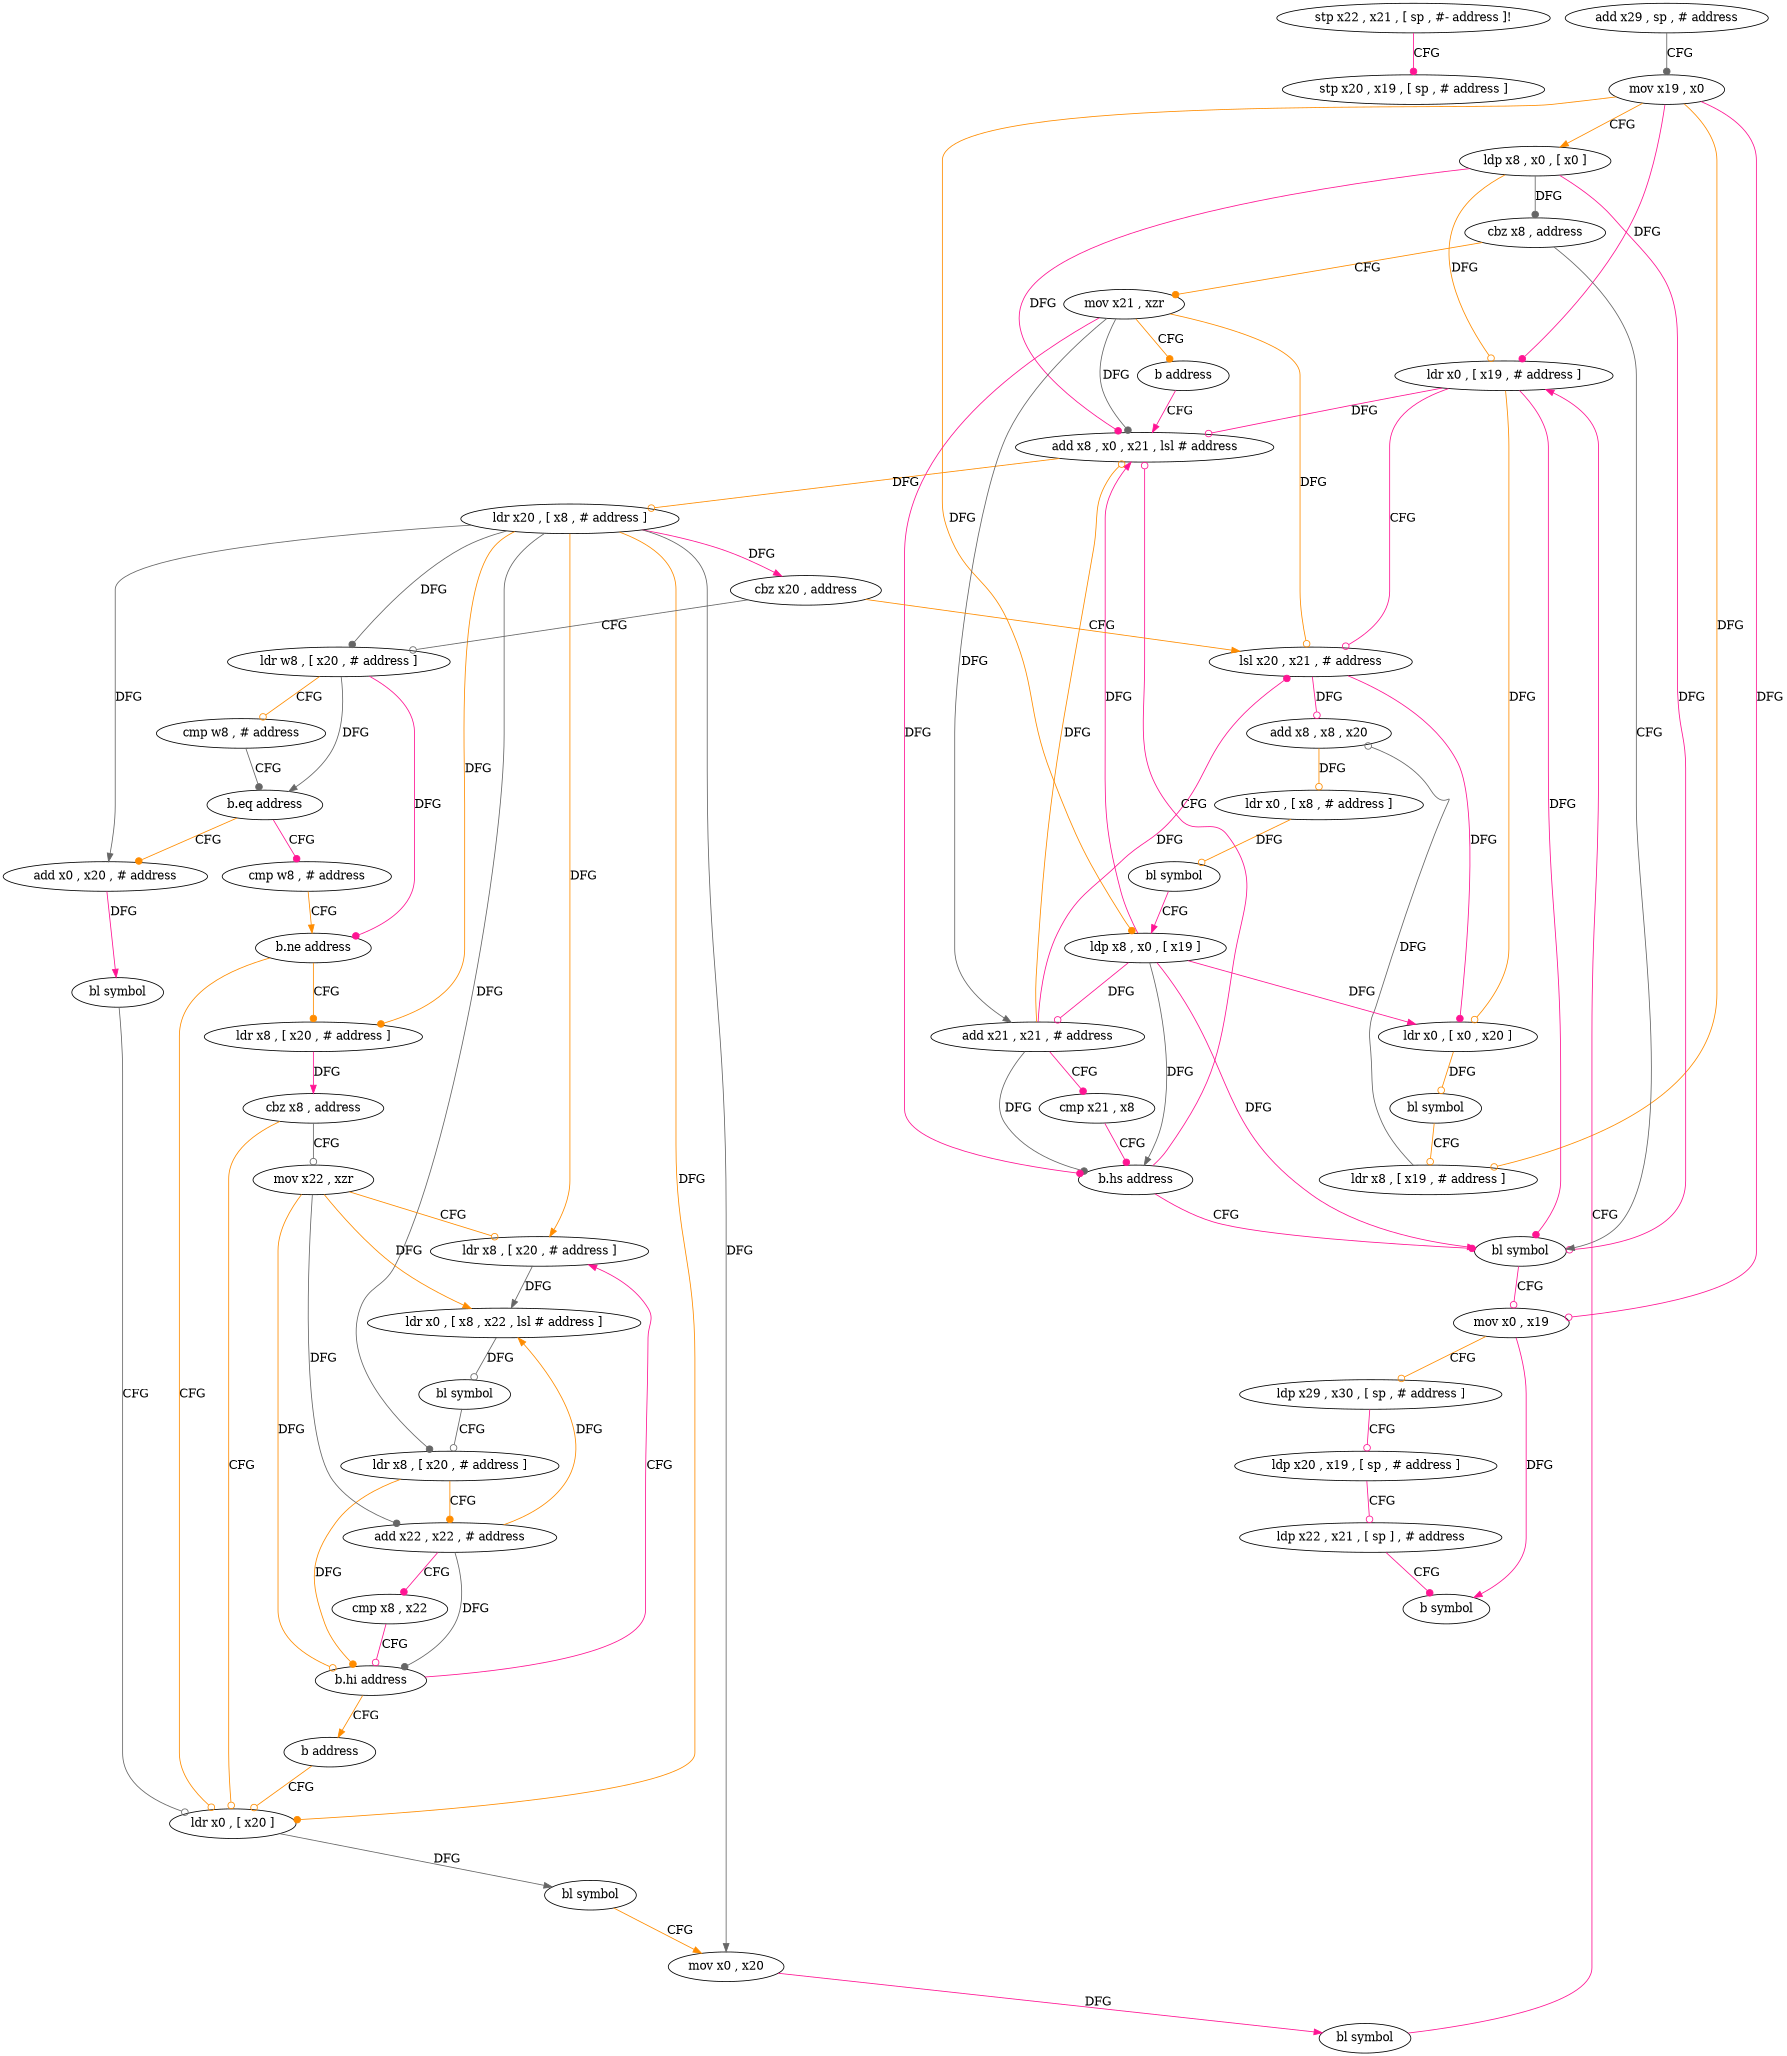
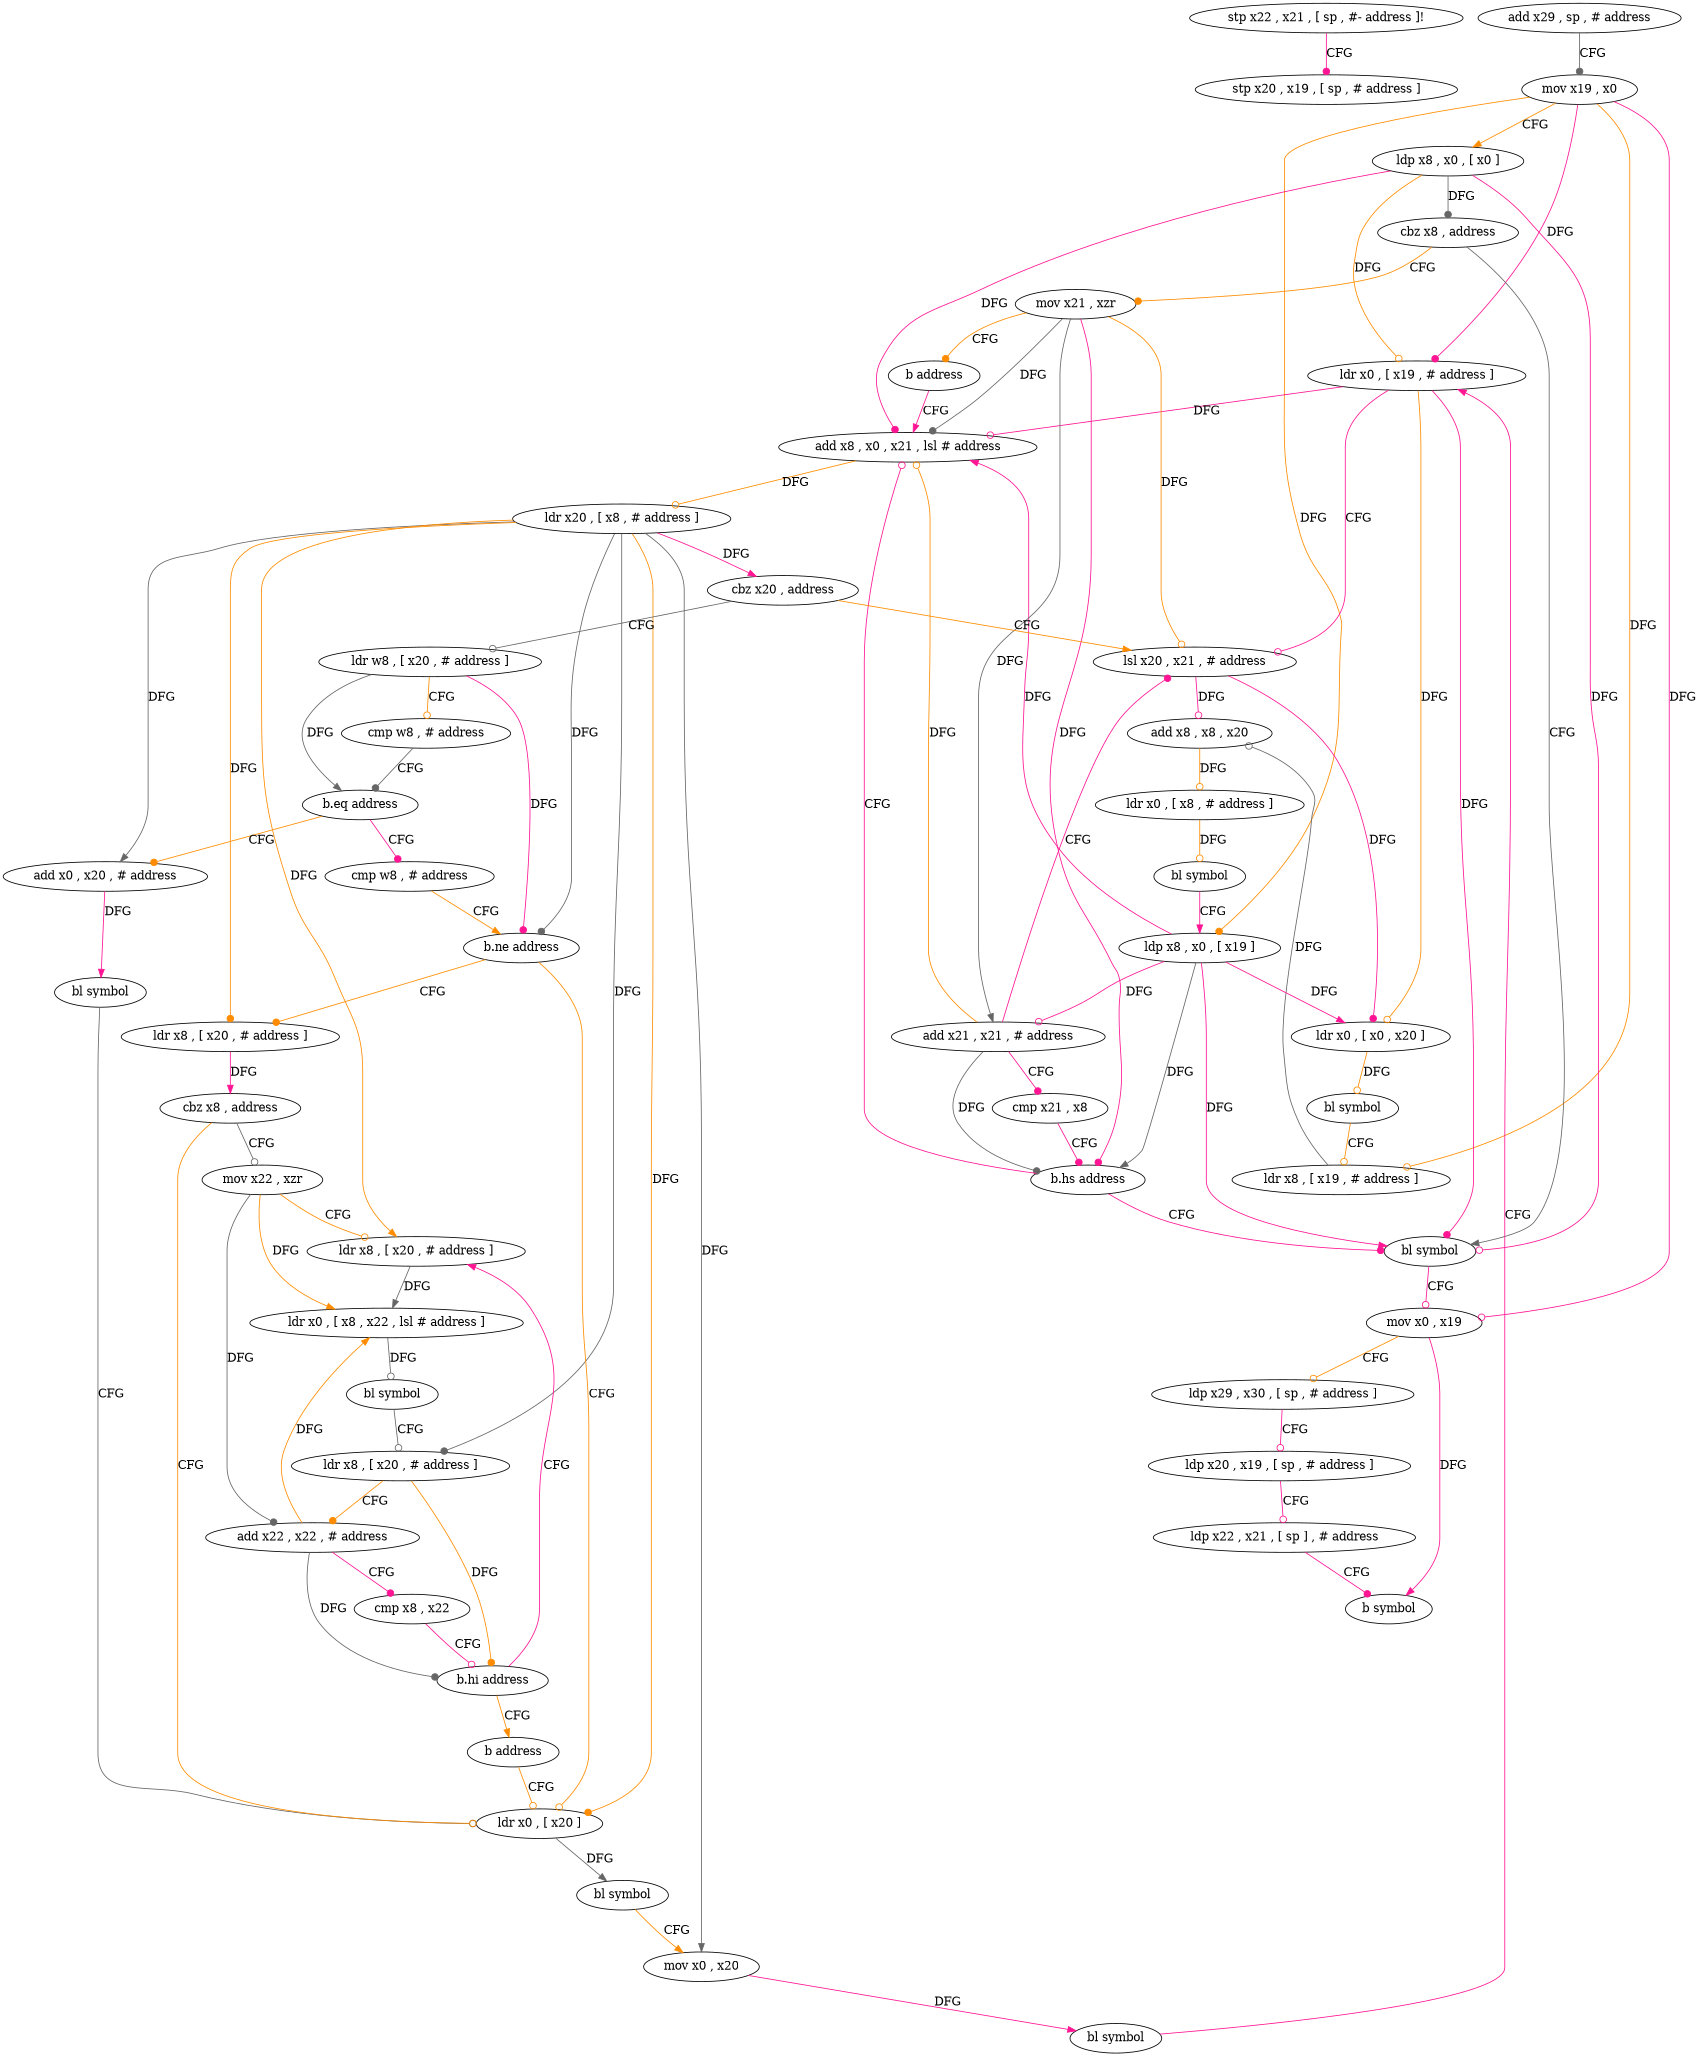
edge "ldr x20 , [ x8 , # address ]" -> "ldr w8 , [ x20 , # address ]": now "ldr x20 , [ x8 , # address ]" -> "b.ne address"
edge "add x21 , x21 , # address" -> "lsl x20 , x21 , # address": label "DFG" -> "CFG"
edge "mov x22 , xzr" -> "b.hi address": removed, label "DFG"
